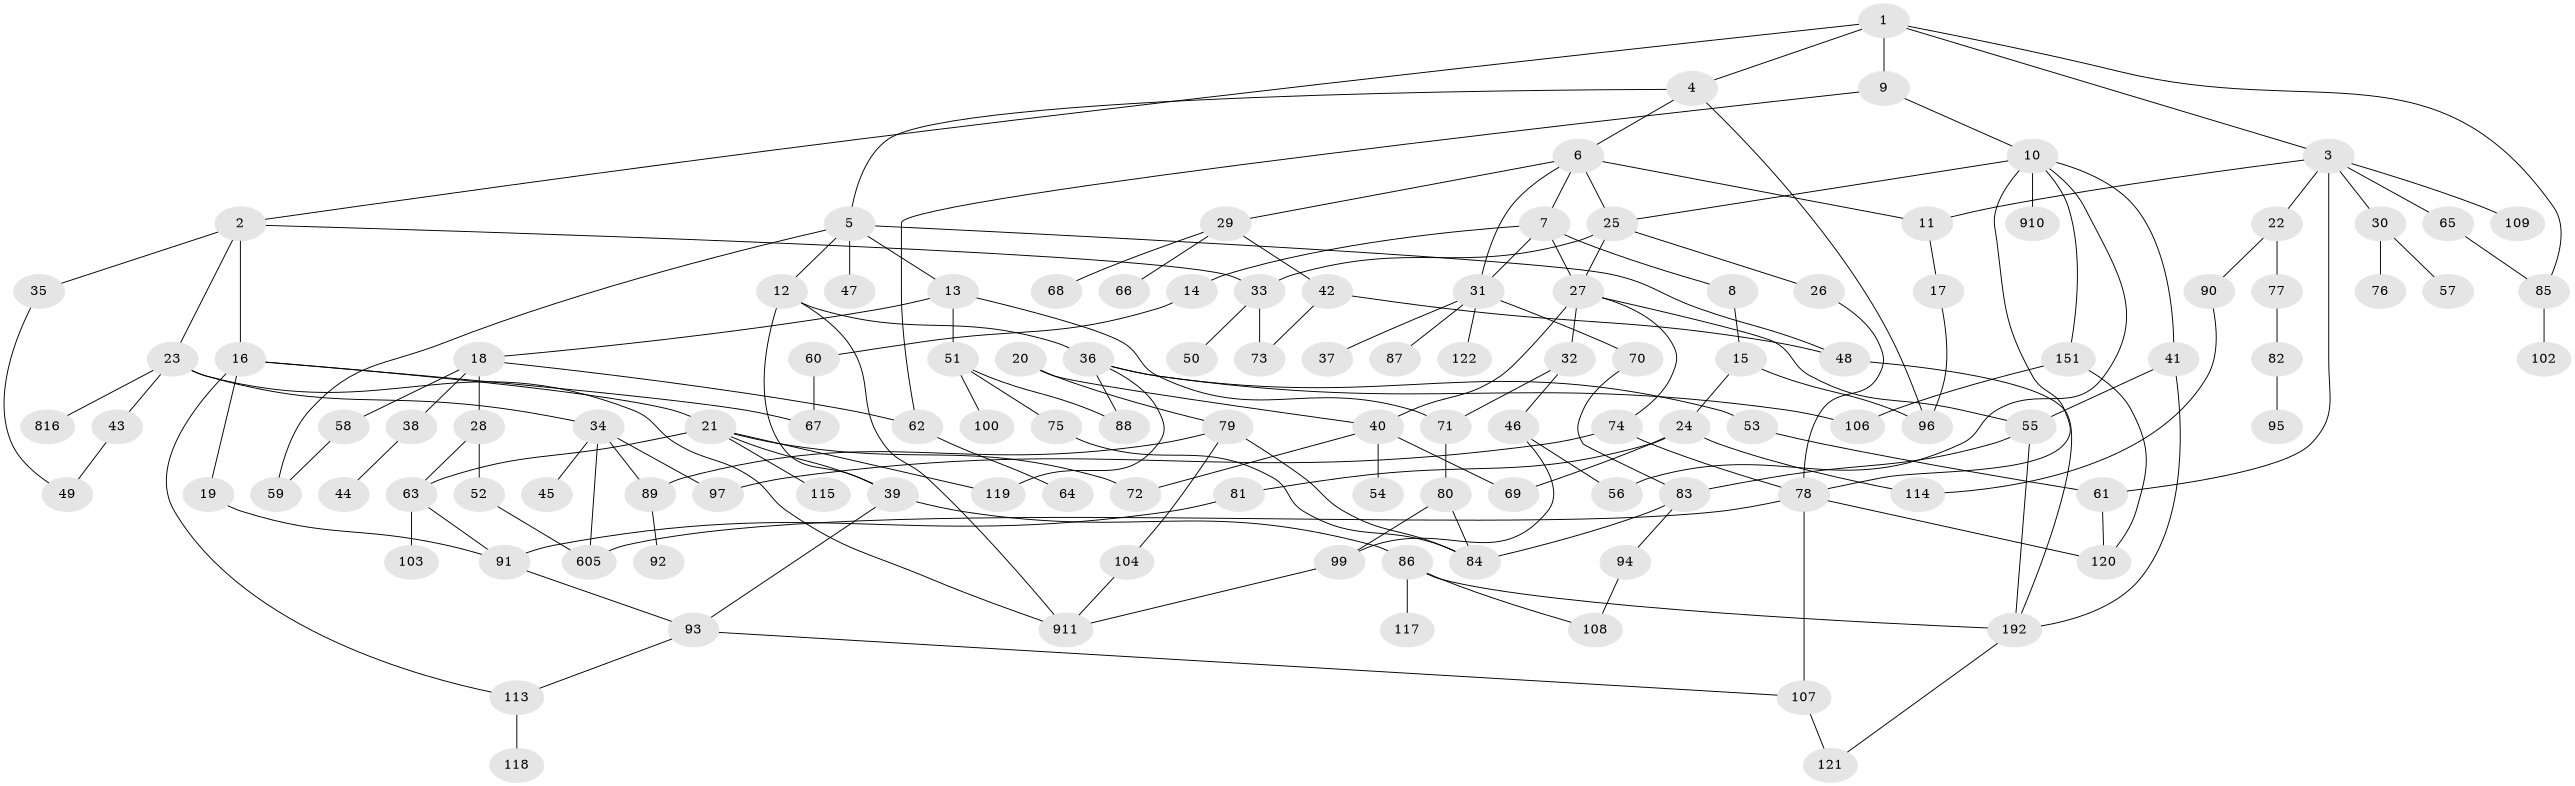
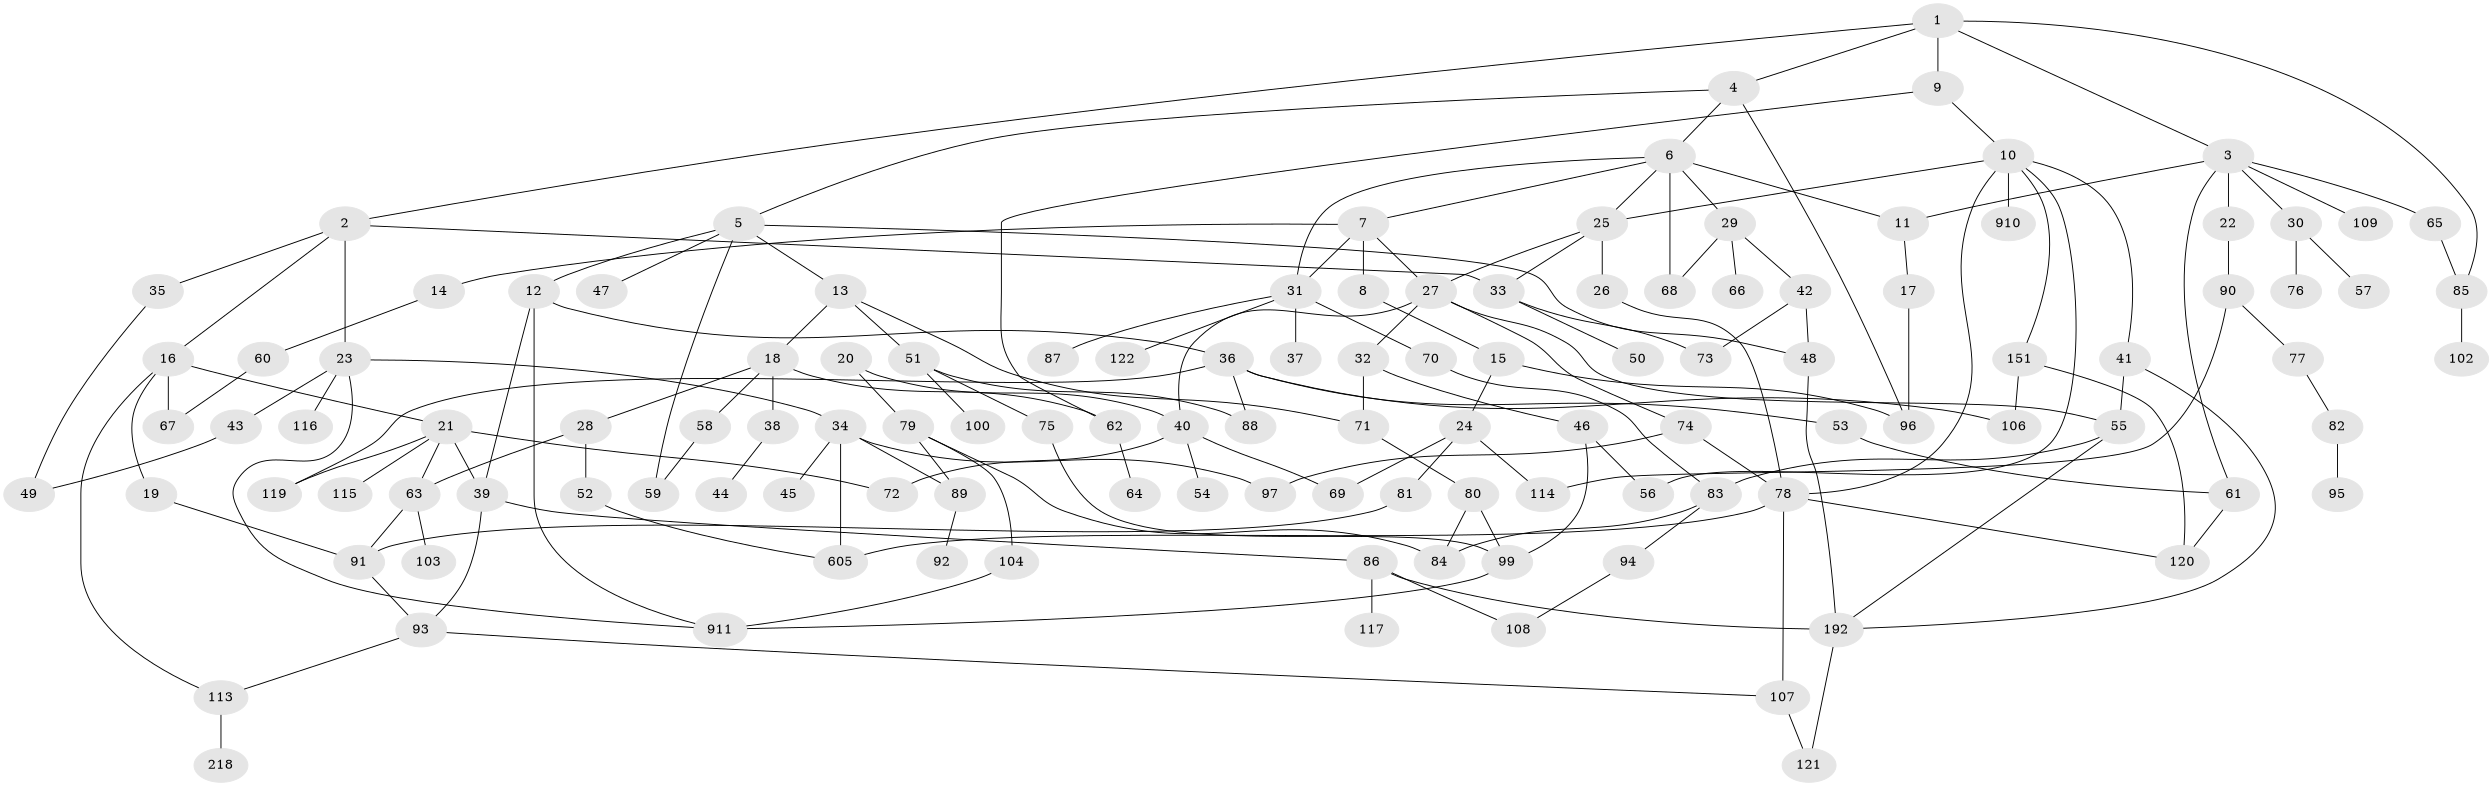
edge "6" -- "68": added
edge "22" -- "77": now "90" -- "77"
node "816": label "816" -> "116"
edge "75" -- "84": now "75" -- "99"
node "118": label "118" -> "218"
